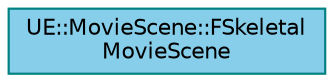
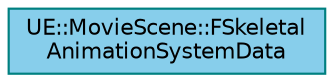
node "UE::MovieScene::FSkeletal MovieScene": label "UE::MovieScene::FSkeletal MovieScene" -> "UE::MovieScene::FSkeletal AnimationSystemData"
